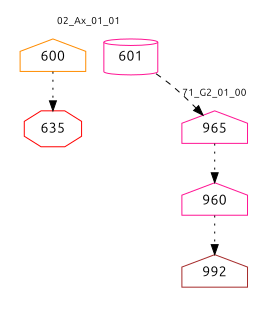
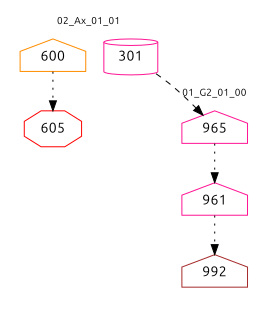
node "601": label "601" -> "301"
cluster "71_G2_01_00": label "71_G2_01_00" -> "01_G2_01_00"
node "635": label "635" -> "605"
node "960": label "960" -> "961"
